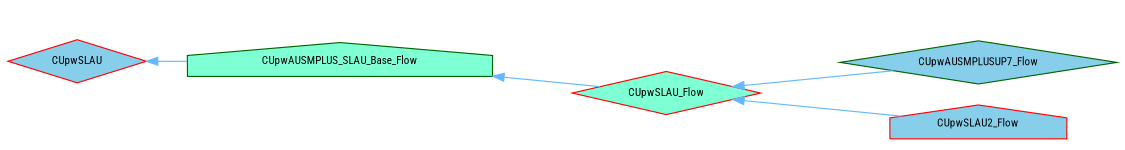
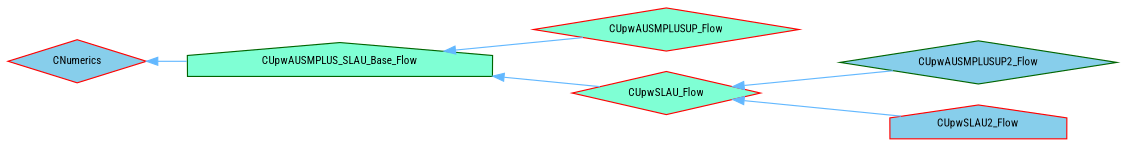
node "CUpwAUSMPLUSUP_Flow": added
node "CUpwSLAU": label "CUpwSLAU" -> "CNumerics"
node "CUpwAUSMPLUSUP7_Flow": label "CUpwAUSMPLUSUP7_Flow" -> "CUpwAUSMPLUSUP2_Flow"
